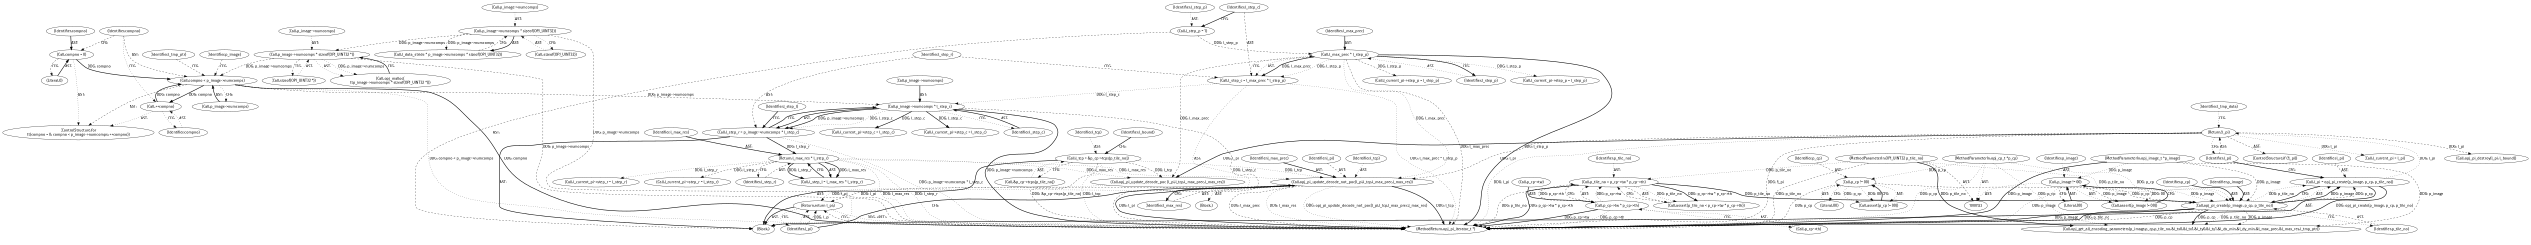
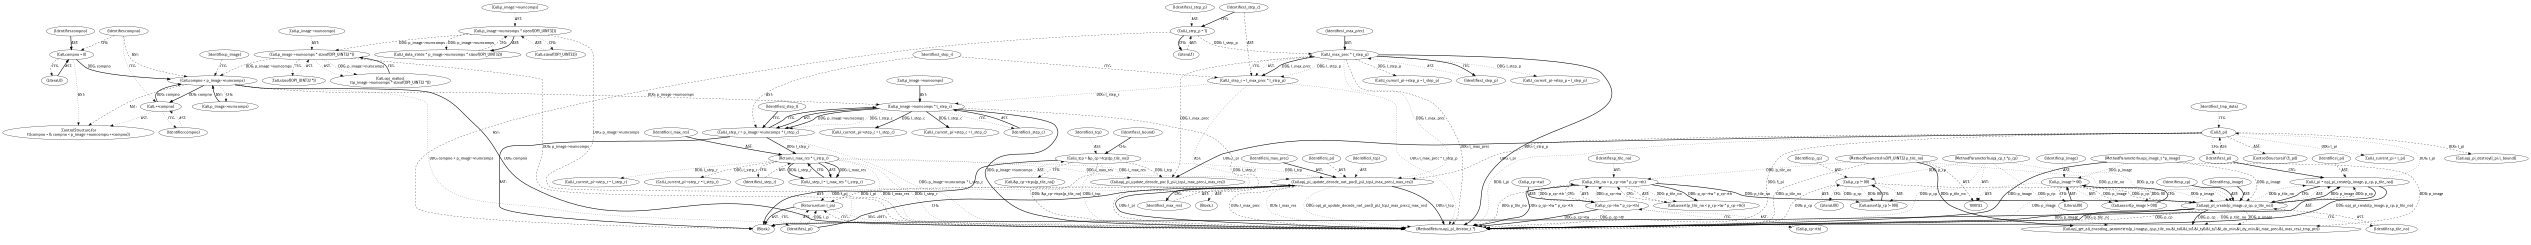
node "(Identifier,l_tmp_ptr)": removed
node "(Literal,1)": added
node "(Return,!l_pi)": label "(Return,!l_pi)" -> "(Call,!l_pi)"
